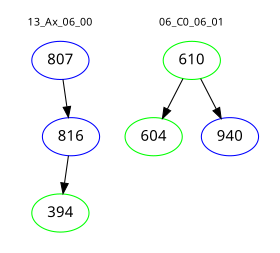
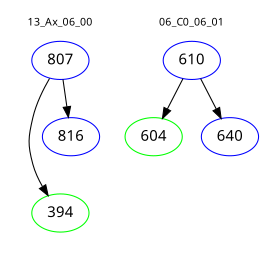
node "610": color green -> blue
node "940": label "940" -> "640"
edge "816" -> "394": now "807" -> "394"
